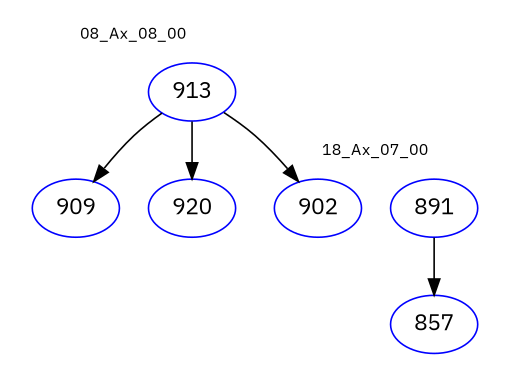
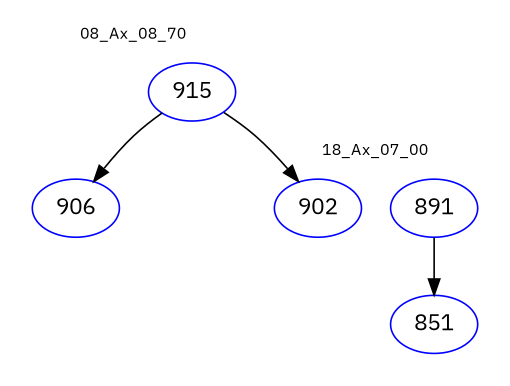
cluster "08_Ax_08_00": label "08_Ax_08_00" -> "08_Ax_08_70"
node "913": label "913" -> "915"
node "909": label "909" -> "906"
node "920": removed
node "857": label "857" -> "851"
